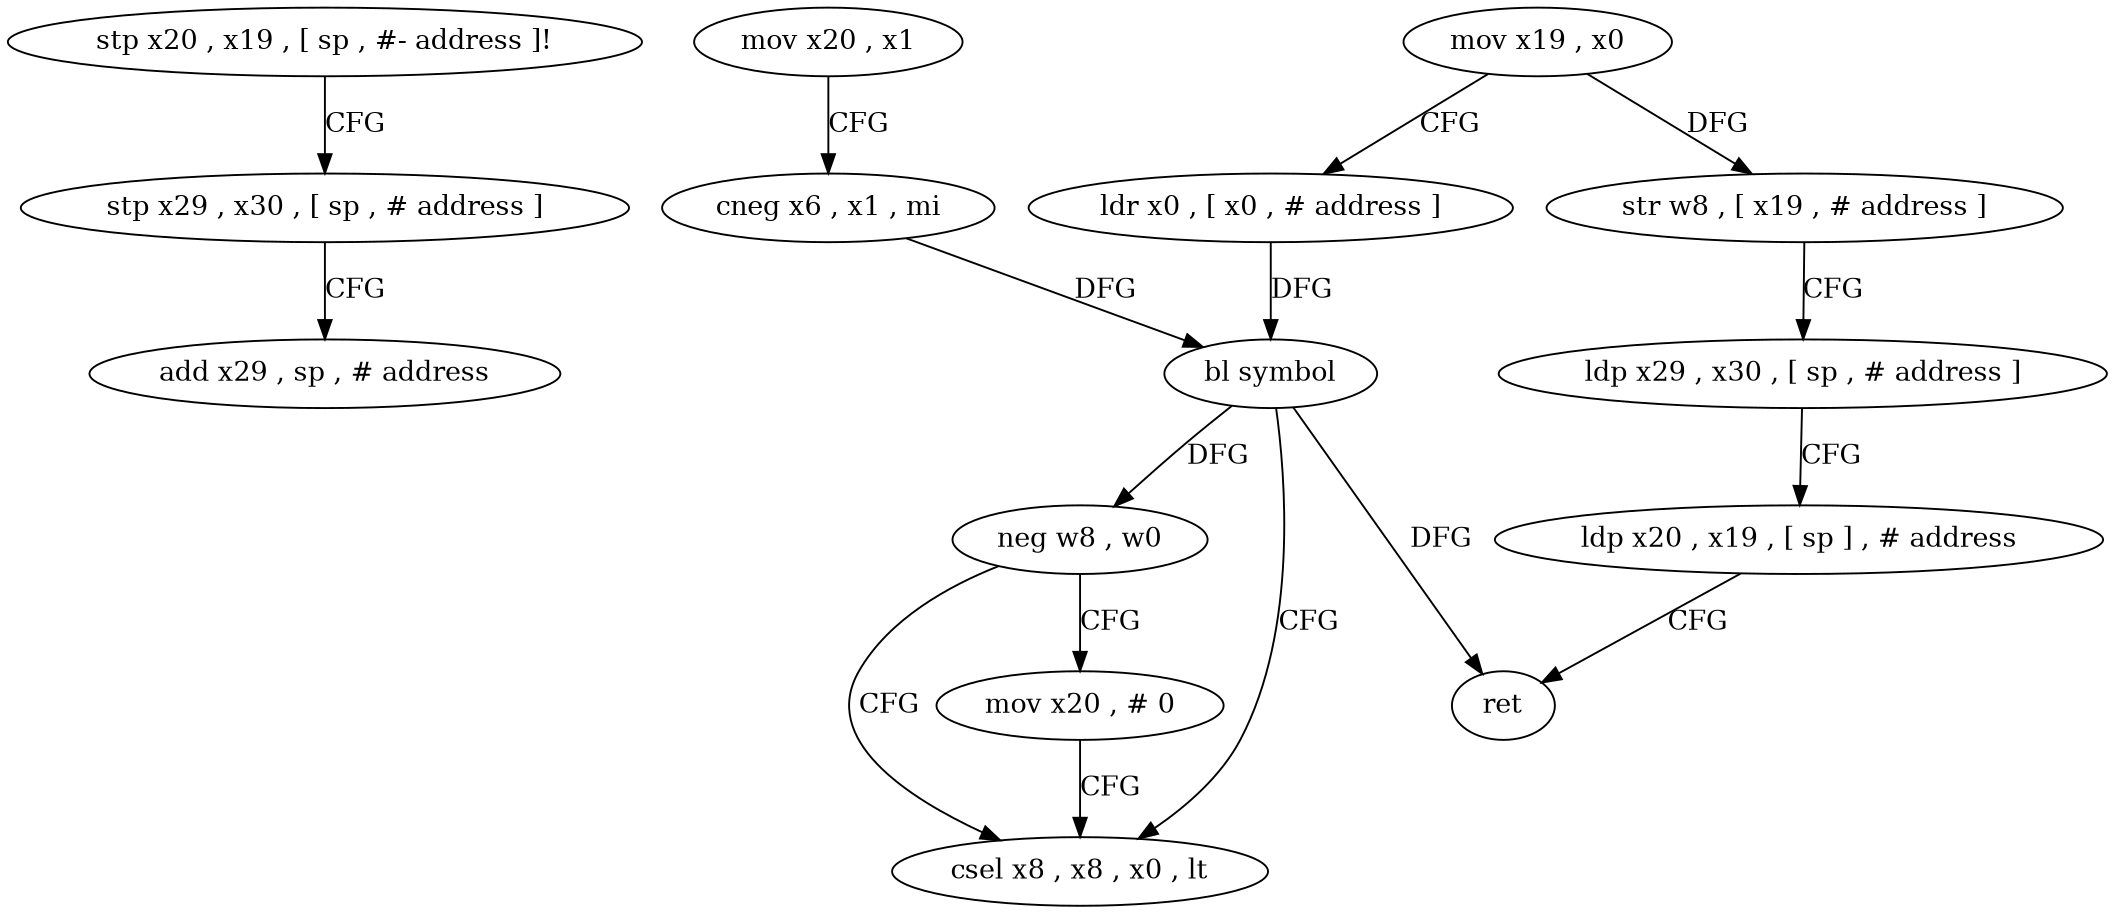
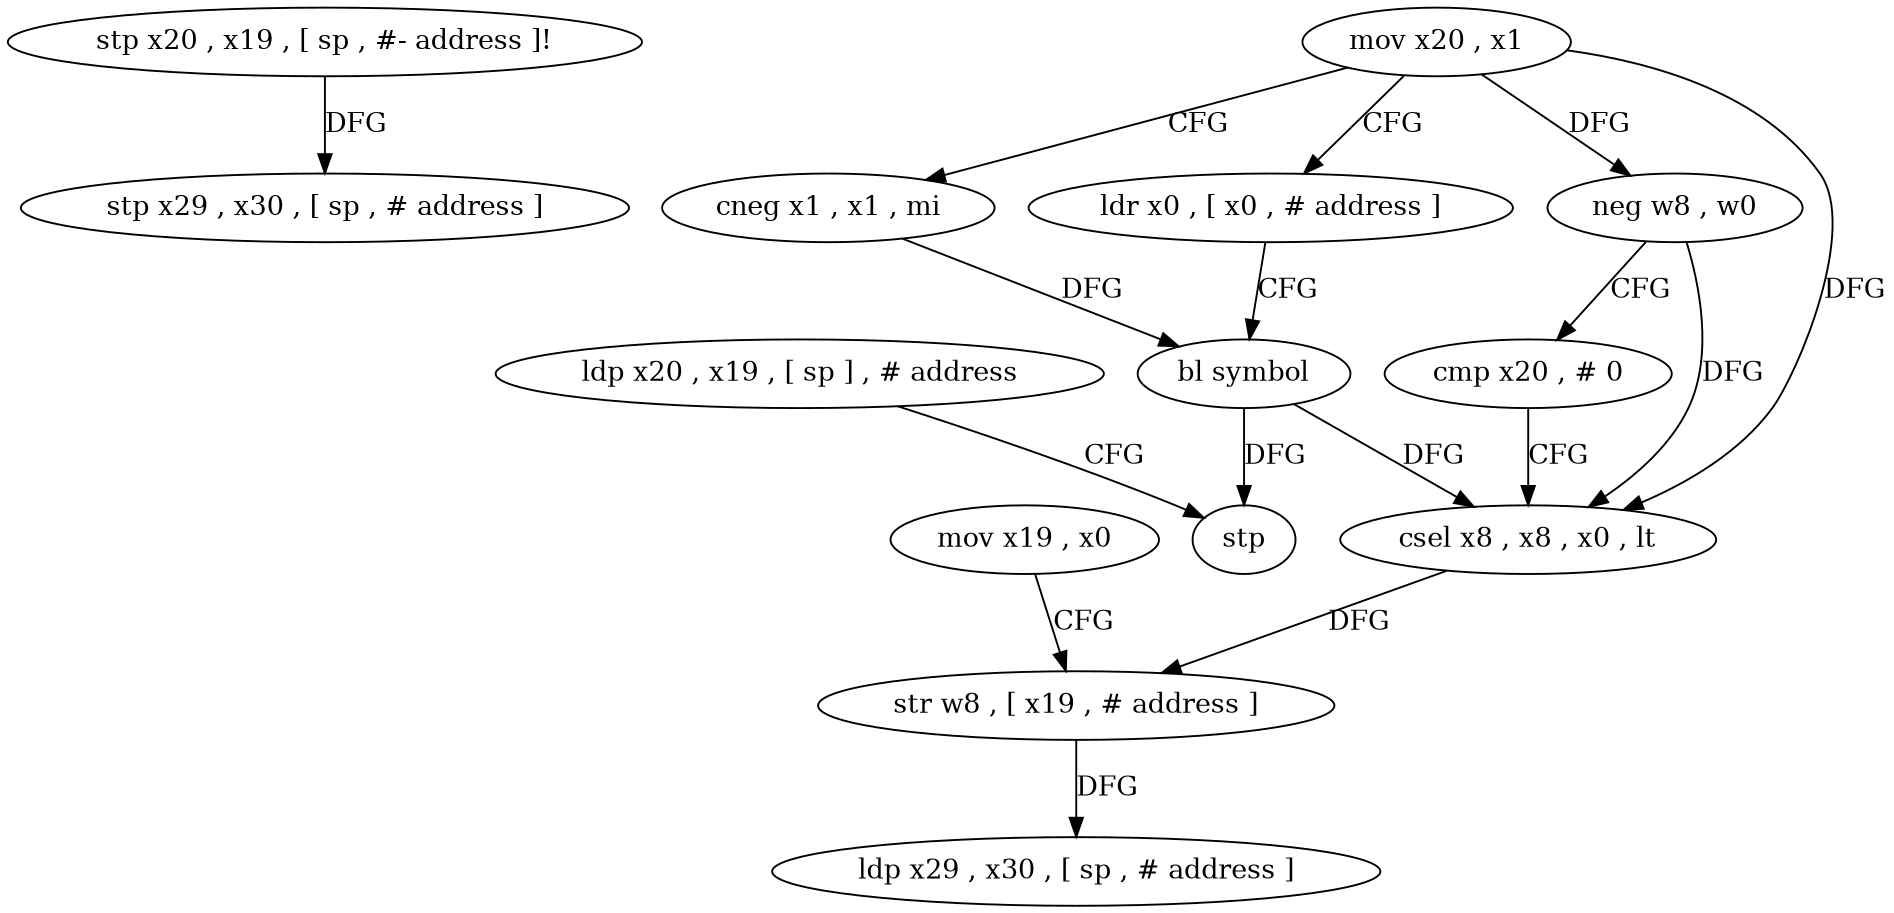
edge "mov x19 , x0" -> "ldr x0 , [ x0 , # address ]": now "mov x20 , x1" -> "ldr x0 , [ x0 , # address ]"
edge "stp x20 , x19 , [ sp , #- address ]!" -> "stp x29 , x30 , [ sp , # address ]": label "CFG" -> "DFG"
edge "mov x19 , x0" -> "str w8 , [ x19 , # address ]": label "DFG" -> "CFG"
node "cneg x6 , x1 , mi": label "cneg x6 , x1 , mi" -> "cneg x1 , x1 , mi"
edge "mov x20 , x1" -> "csel x8 , x8 , x0 , lt": added, label "DFG"
edge "ldr x0 , [ x0 , # address ]" -> "bl symbol": label "DFG" -> "CFG"
edge "str w8 , [ x19 , # address ]" -> "ldp x29 , x30 , [ sp , # address ]": label "CFG" -> "DFG"
node "add x29 , sp , # address": removed
edge "ldp x29 , x30 , [ sp , # address ]" -> "ldp x20 , x19 , [ sp ] , # address": removed, label "CFG"
edge "bl symbol" -> "neg w8 , w0": now "mov x20 , x1" -> "neg w8 , w0"
edge "csel x8 , x8 , x0 , lt" -> "str w8 , [ x19 , # address ]": added, label "DFG"
edge "bl symbol" -> "csel x8 , x8 , x0 , lt": label "CFG" -> "DFG"
edge "neg w8 , w0" -> "csel x8 , x8 , x0 , lt": label "CFG" -> "DFG"
node "mov x20 , # 0": label "mov x20 , # 0" -> "cmp x20 , # 0"
node "ret": label "ret" -> "stp"
